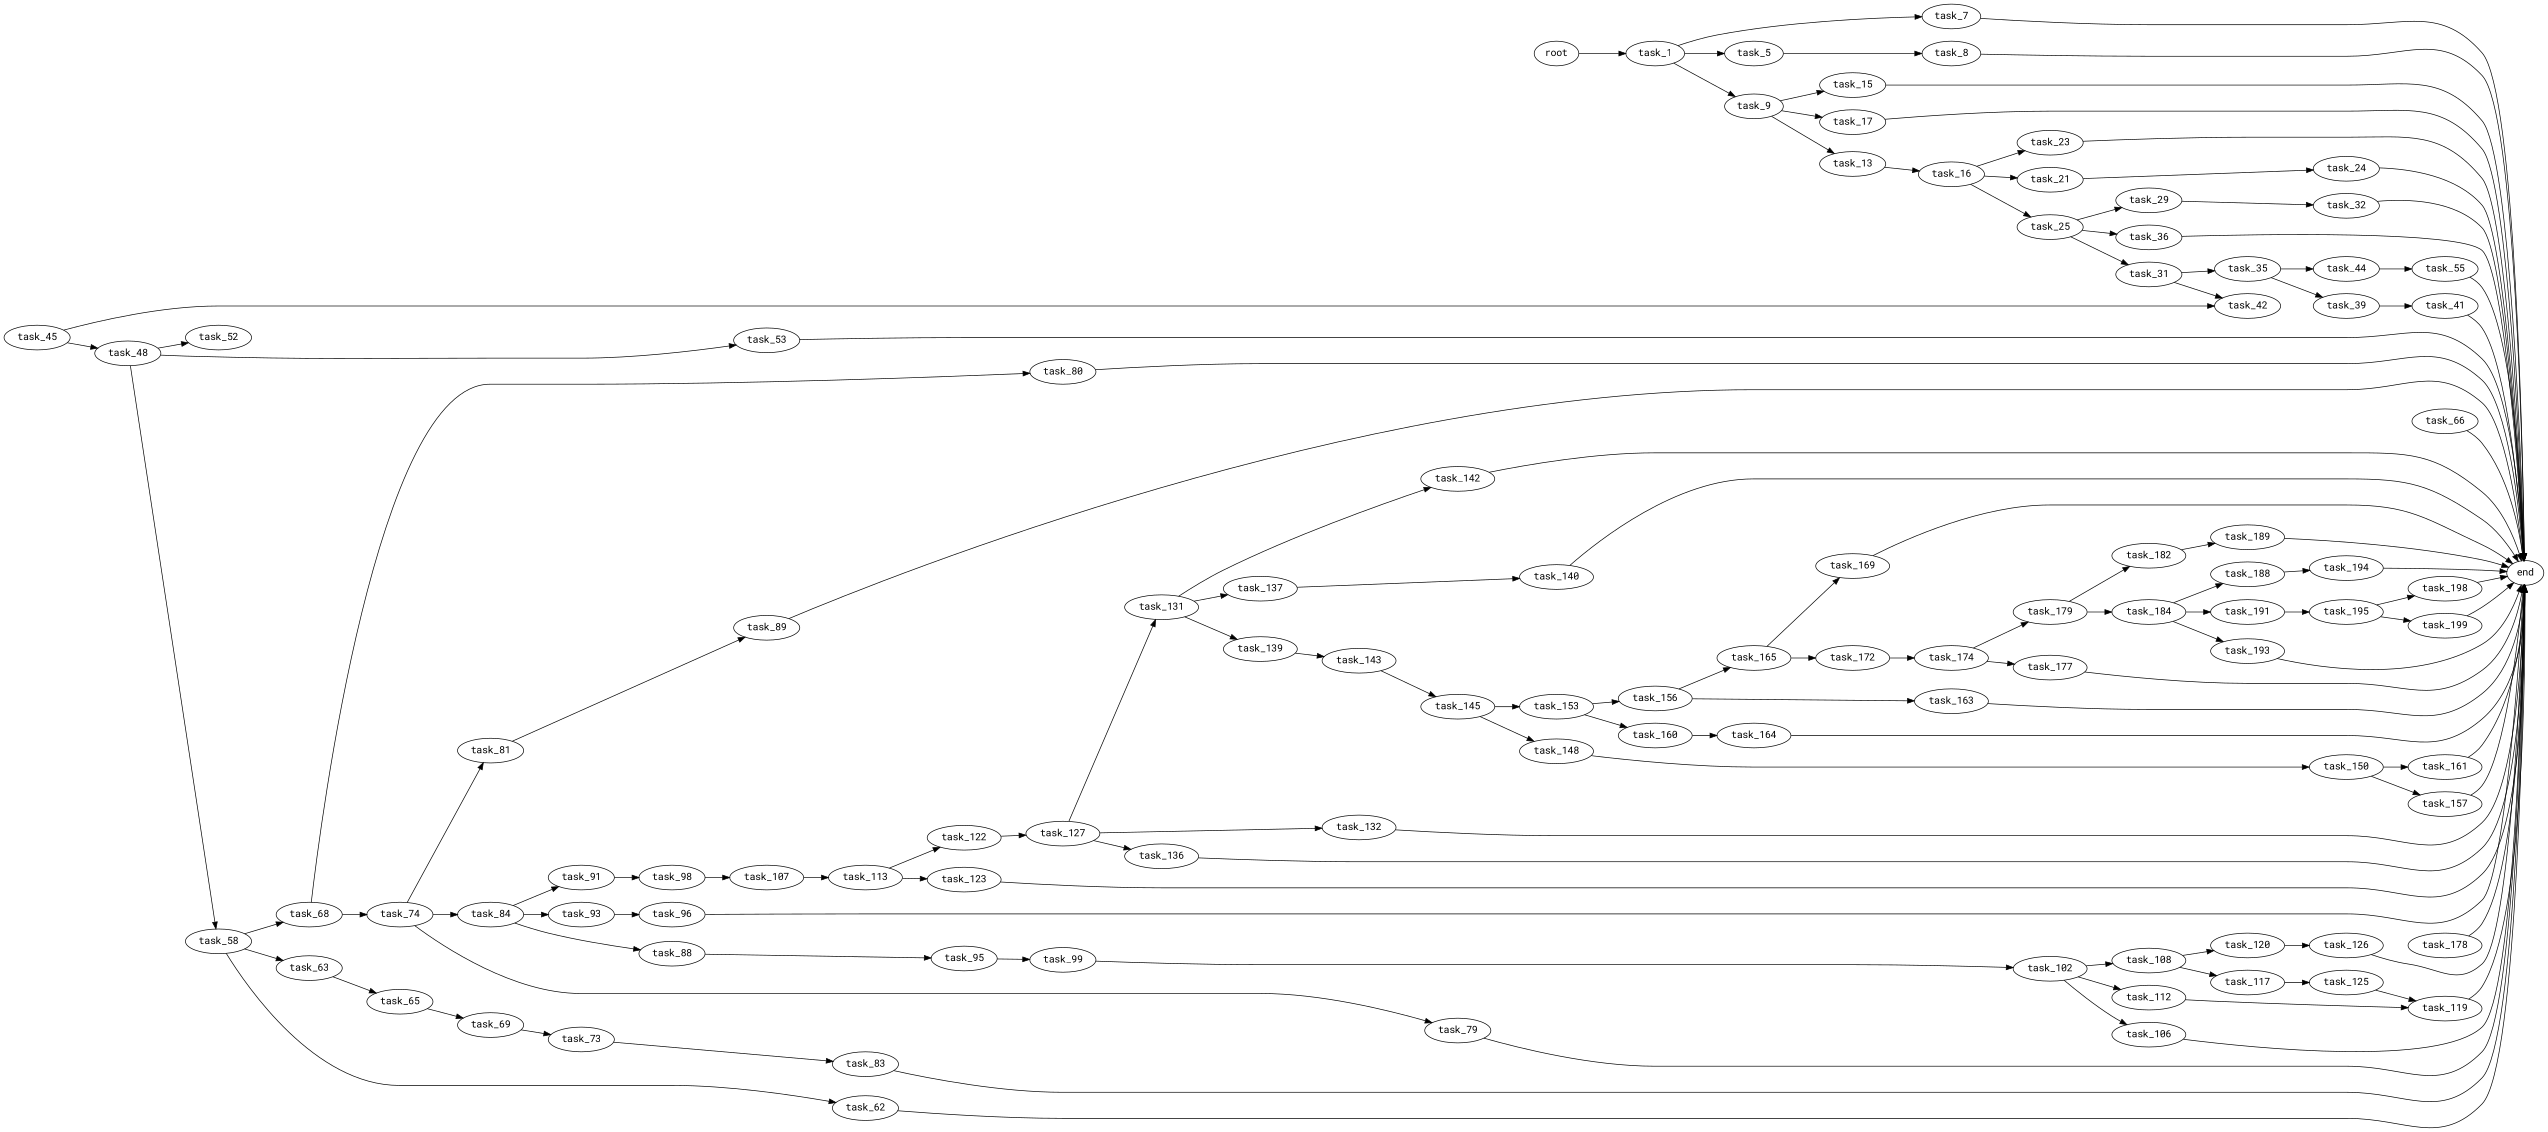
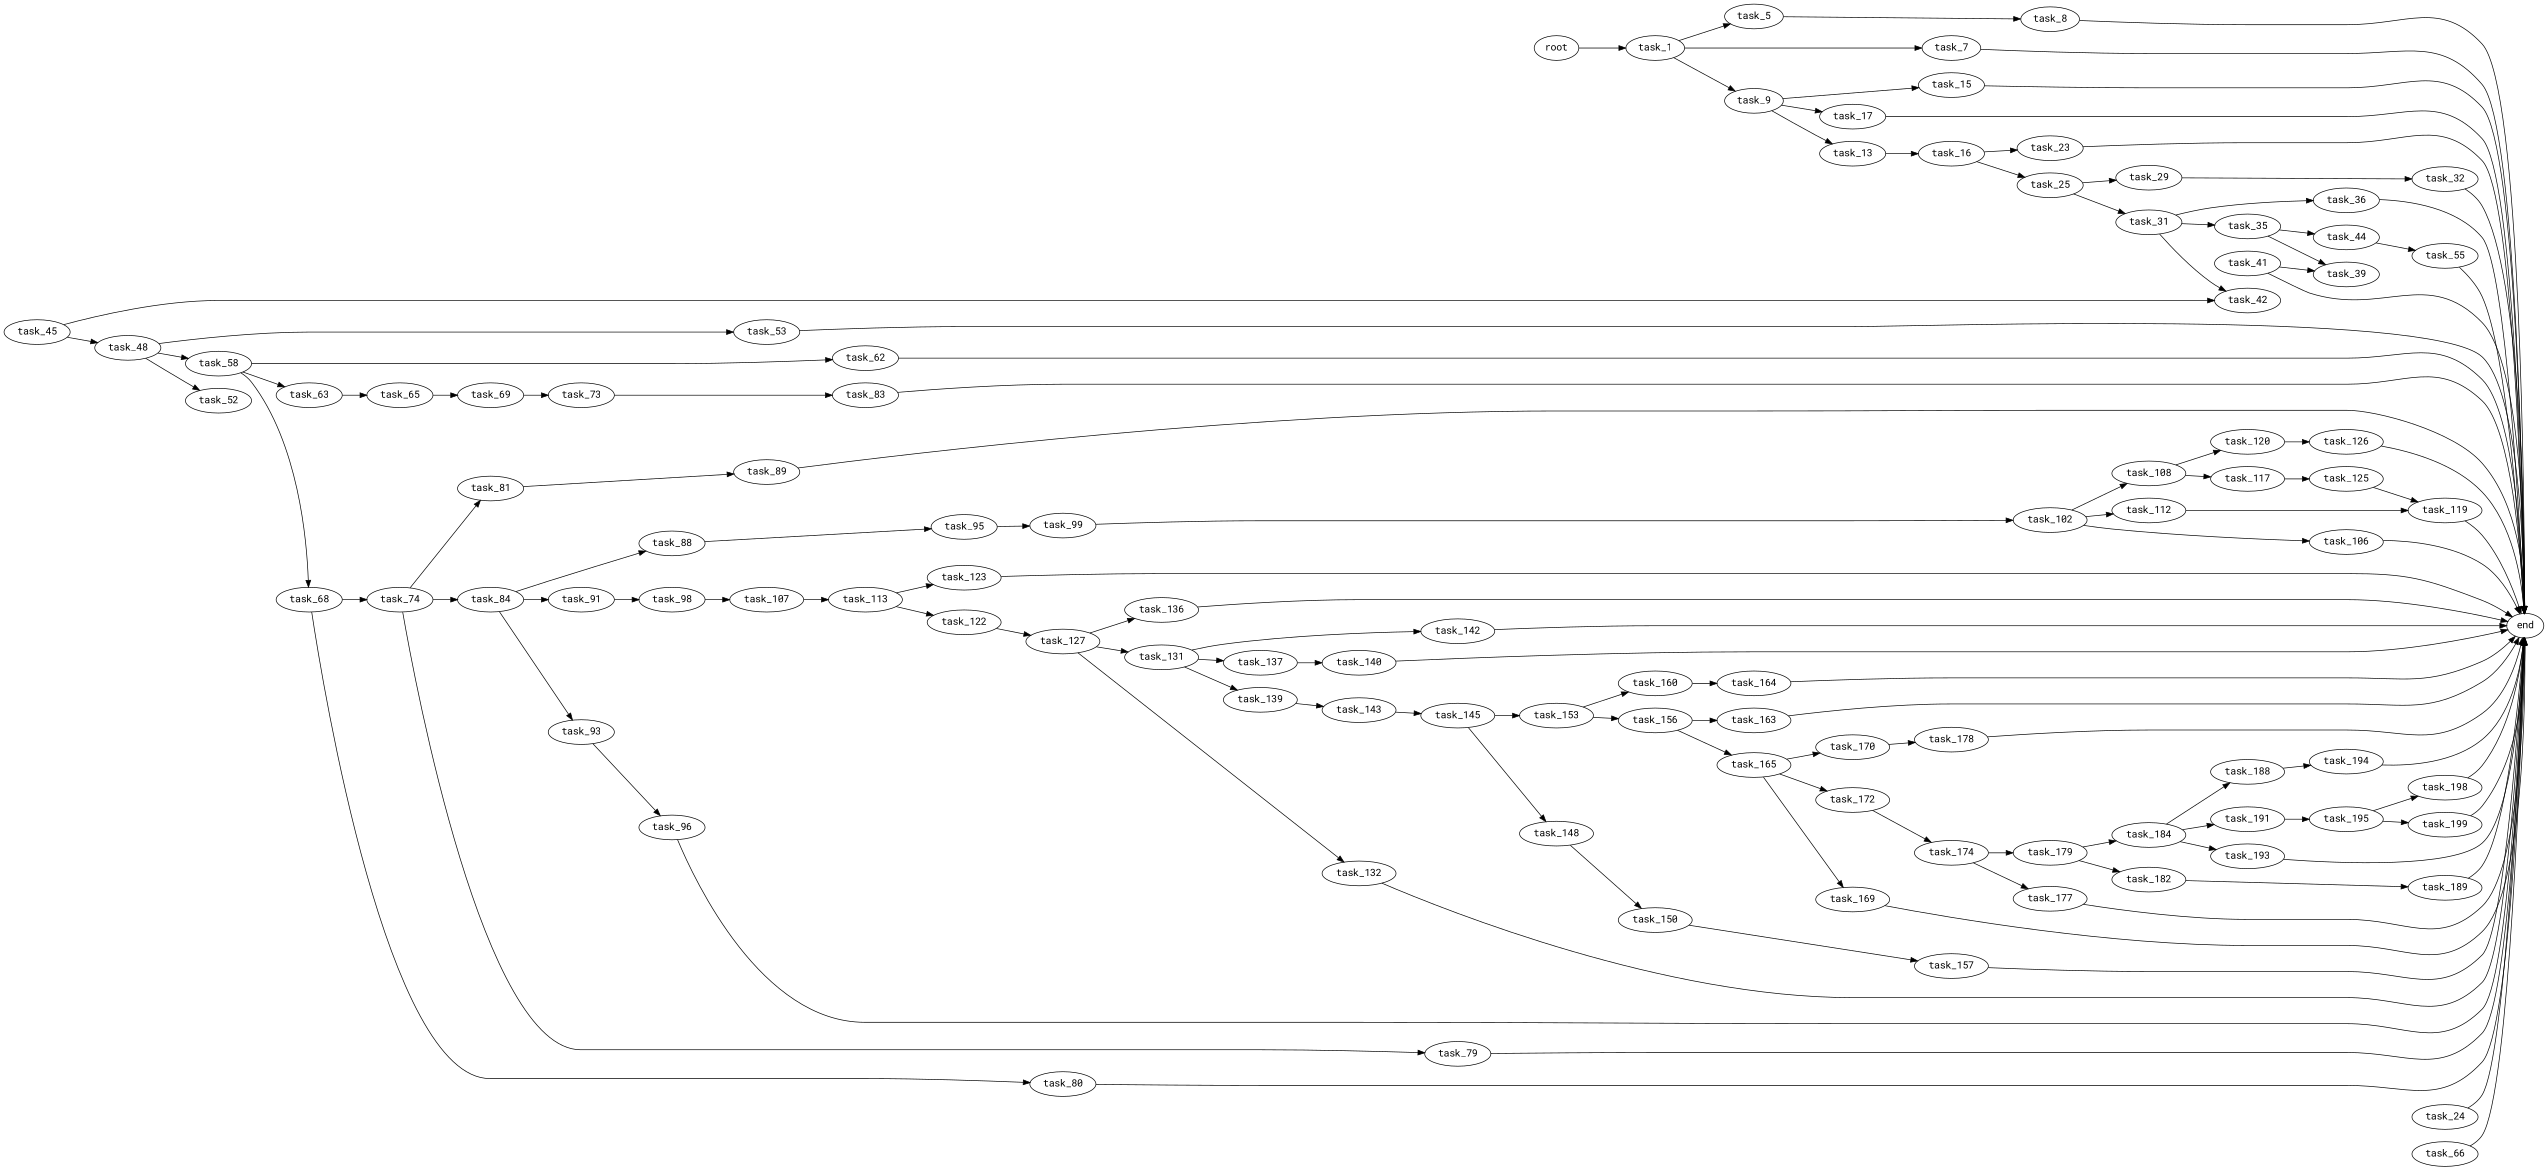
node "task_21": removed
edge "task_25" -> "task_36": now "task_31" -> "task_36"
edge "task_39" -> "task_41": reversed
node "task_170": added
node "task_161": removed
